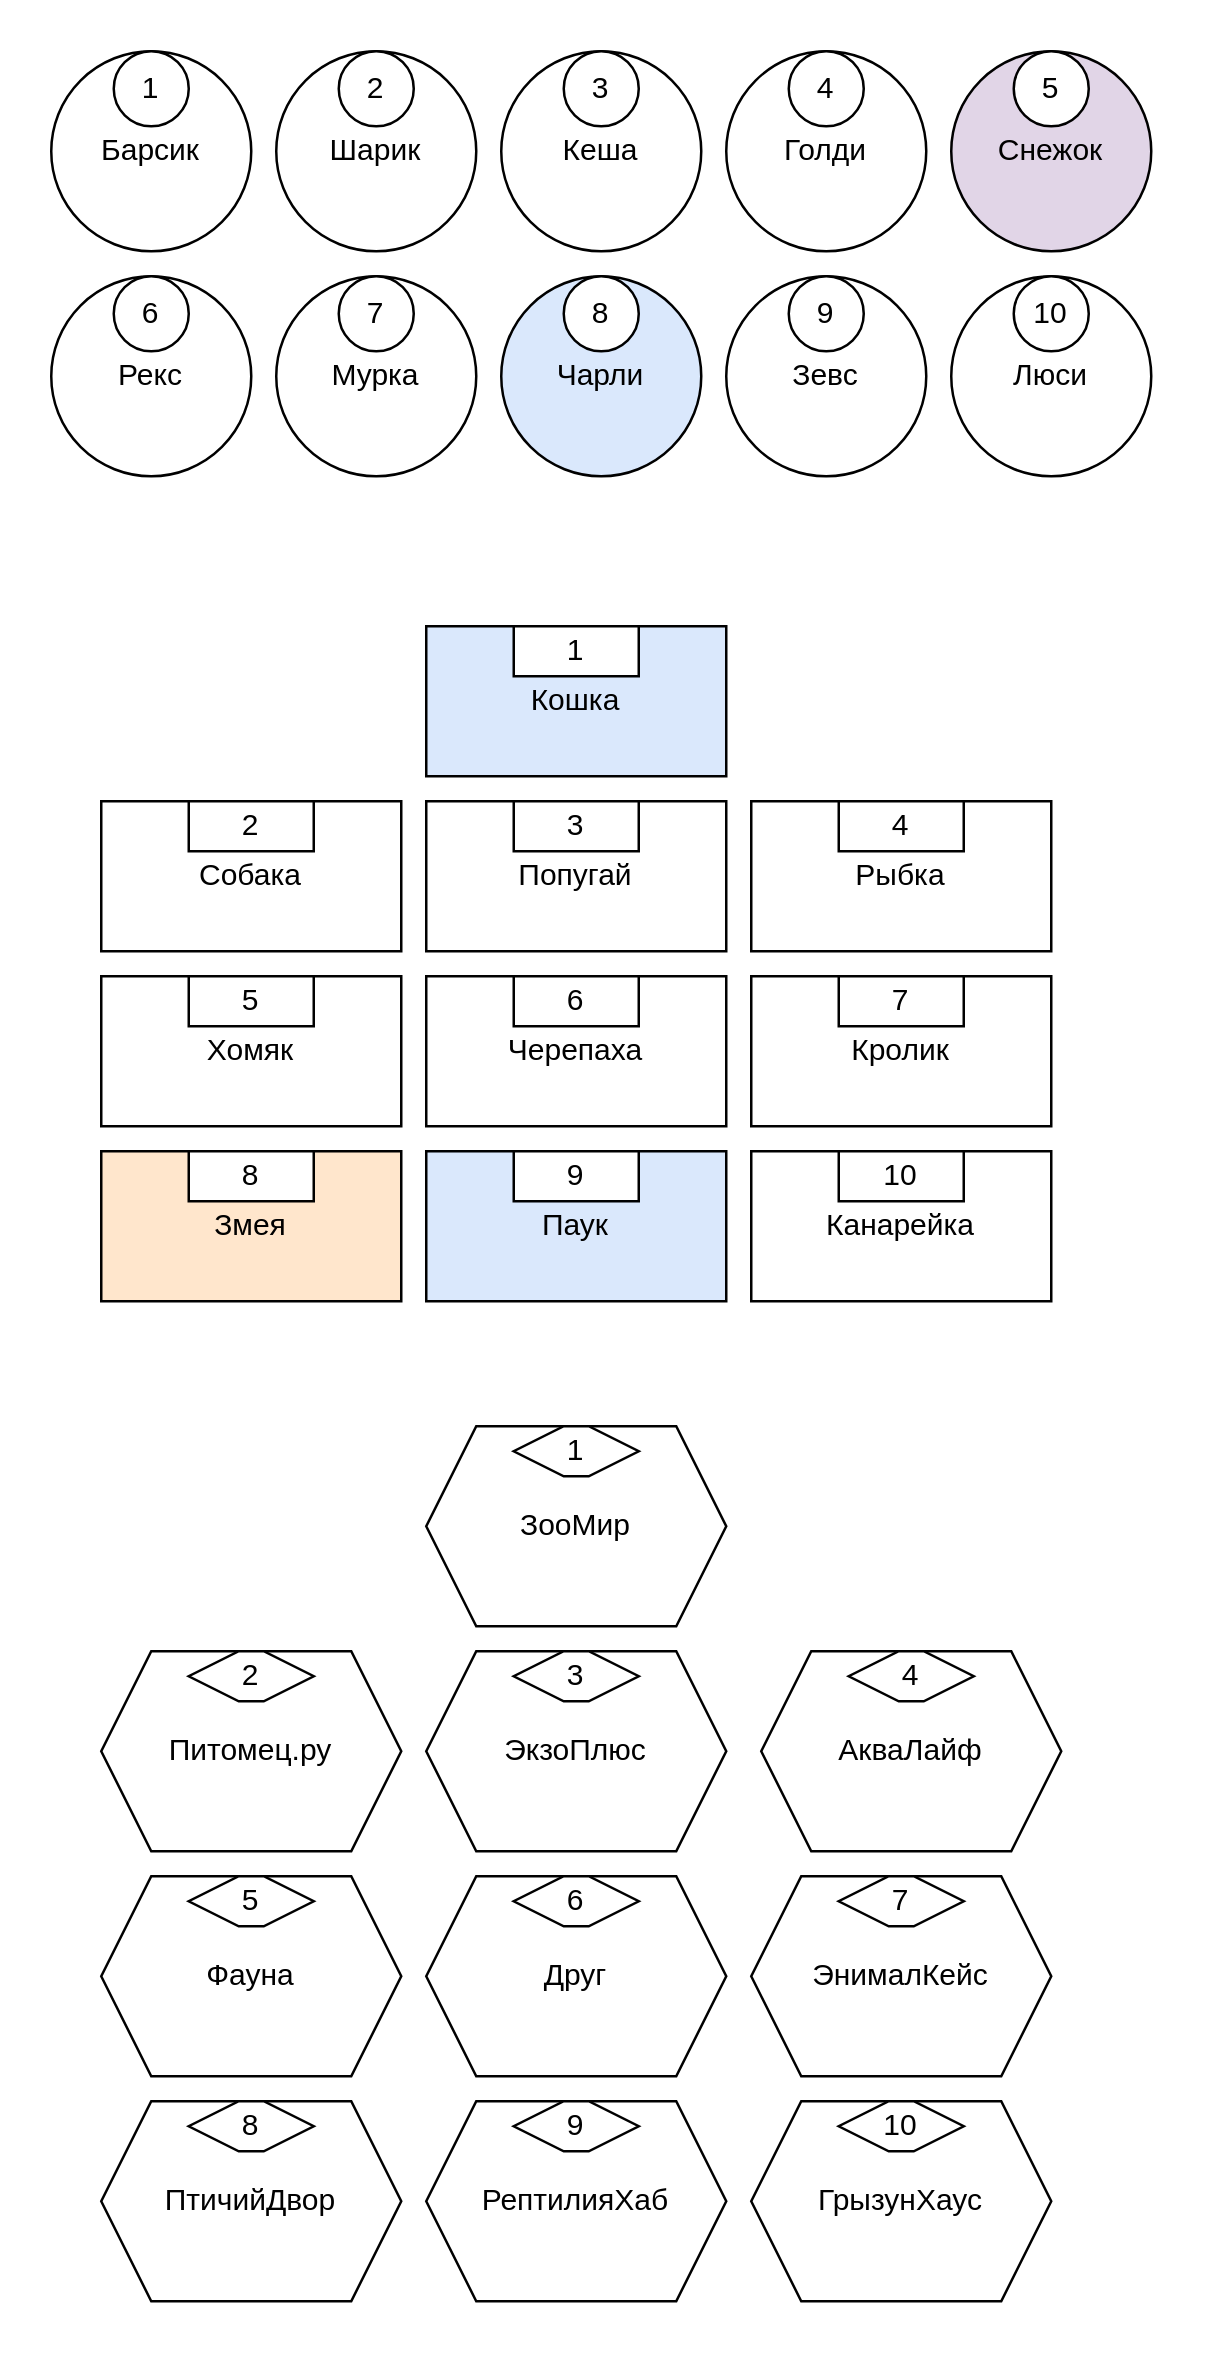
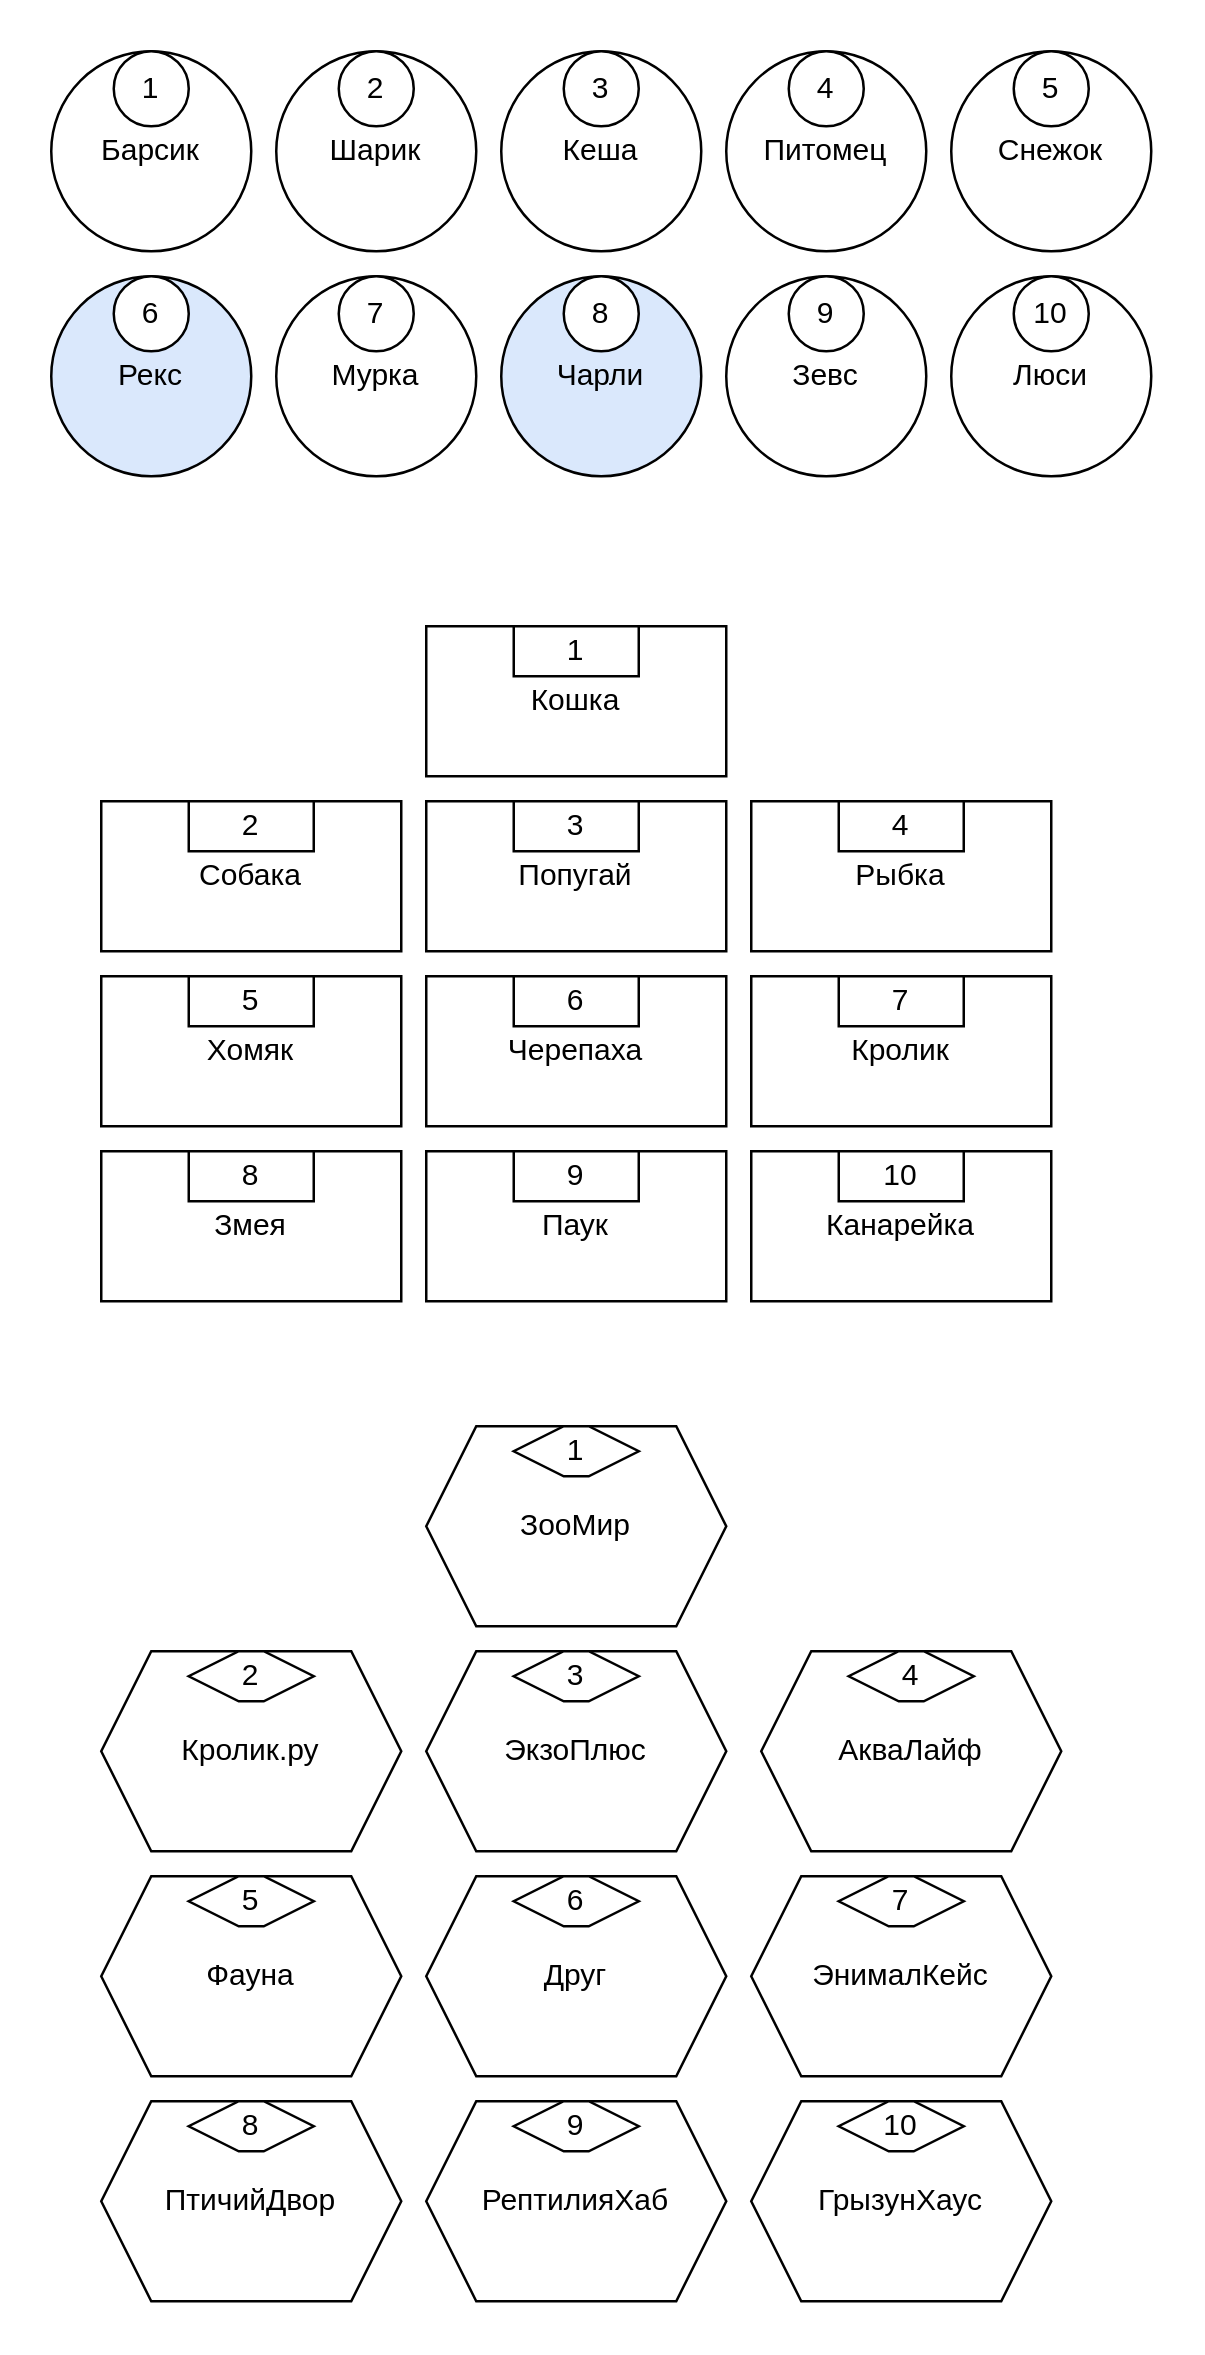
node "Голди": label "Голди" -> "Питомец"
node "Снежок": fillcolor #e1d5e7 -> #ffffff
node "Рекс": fillcolor #ffffff -> #dae8fc
node "Кошка": fillcolor #dae8fc -> #ffffff
node "Змея": fillcolor #ffe6cc -> #ffffff
node "Паук": fillcolor #dae8fc -> #ffffff
node "Питомец.ру": label "Питомец.ру" -> "Кролик.ру"
